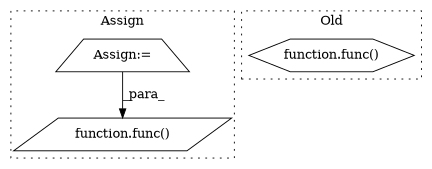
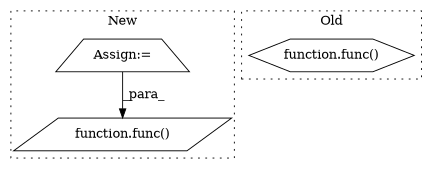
cluster "Assign": label "Assign" -> "New"
